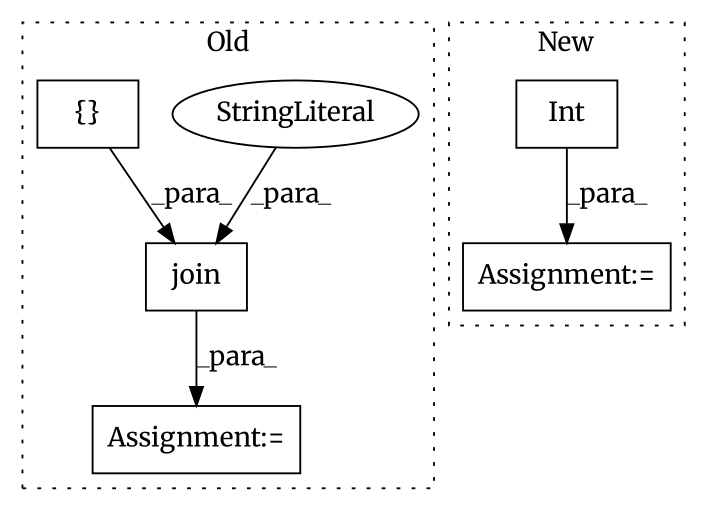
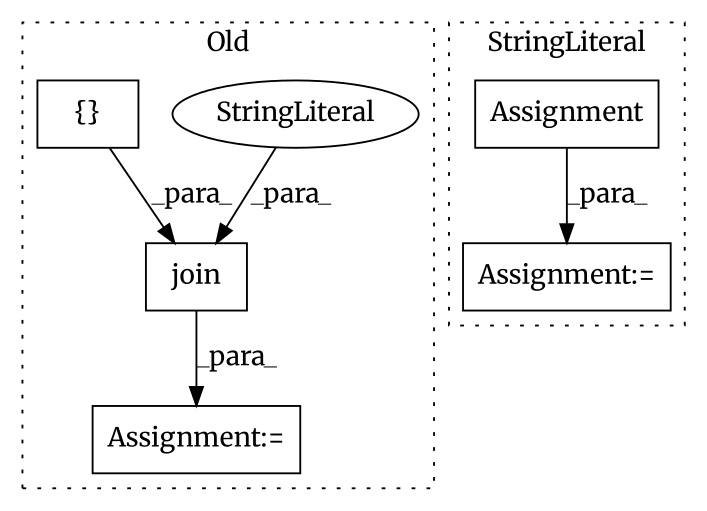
cluster "New": label "New" -> "StringLiteral"
node "Int": label "Int" -> "Assignment"
